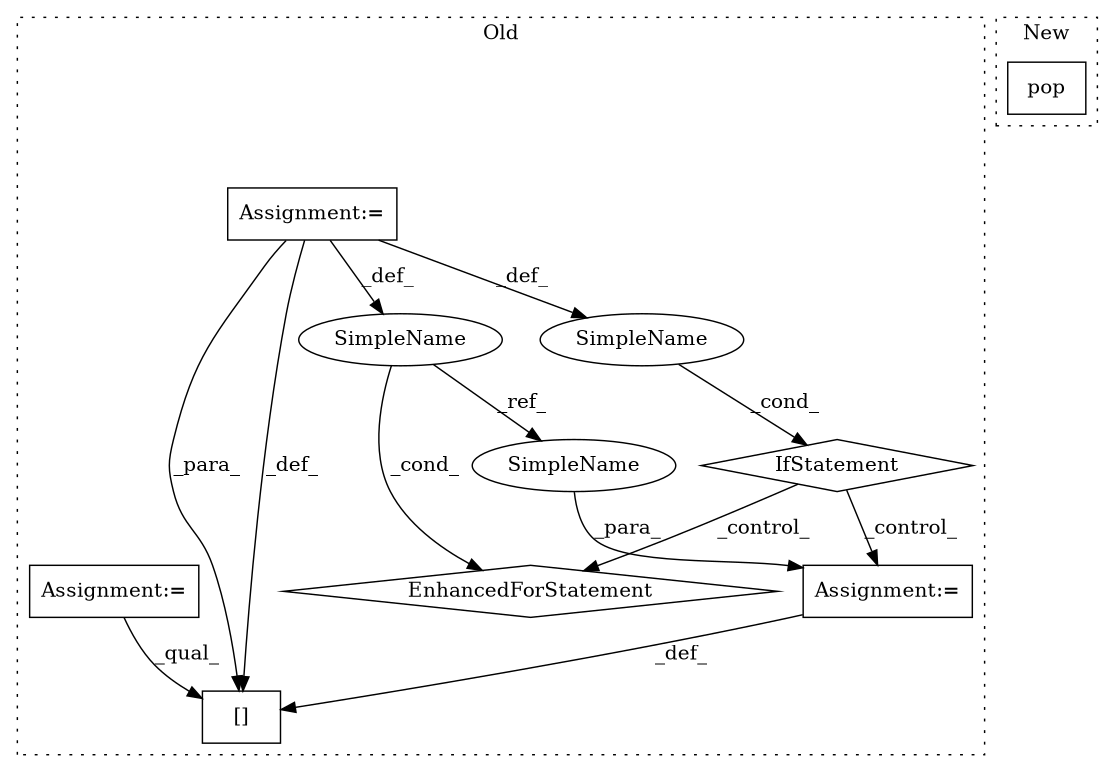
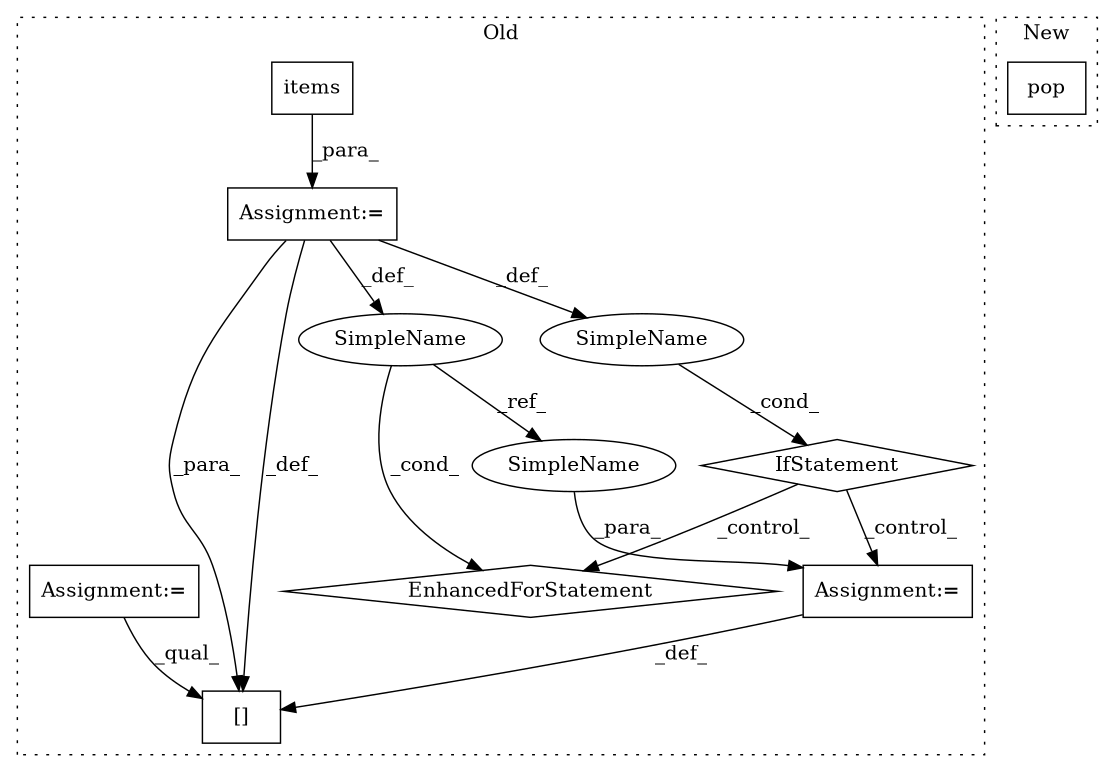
node "items": added
